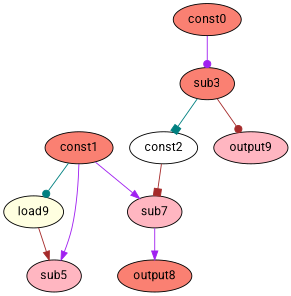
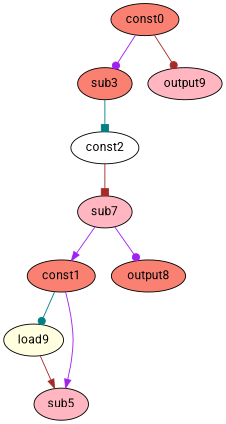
edge "sub3" -> "output9": now "const0" -> "output9"
edge "const1" -> "sub7": reversed
edge "sub7" -> "output8": arrowhead normal -> dot
